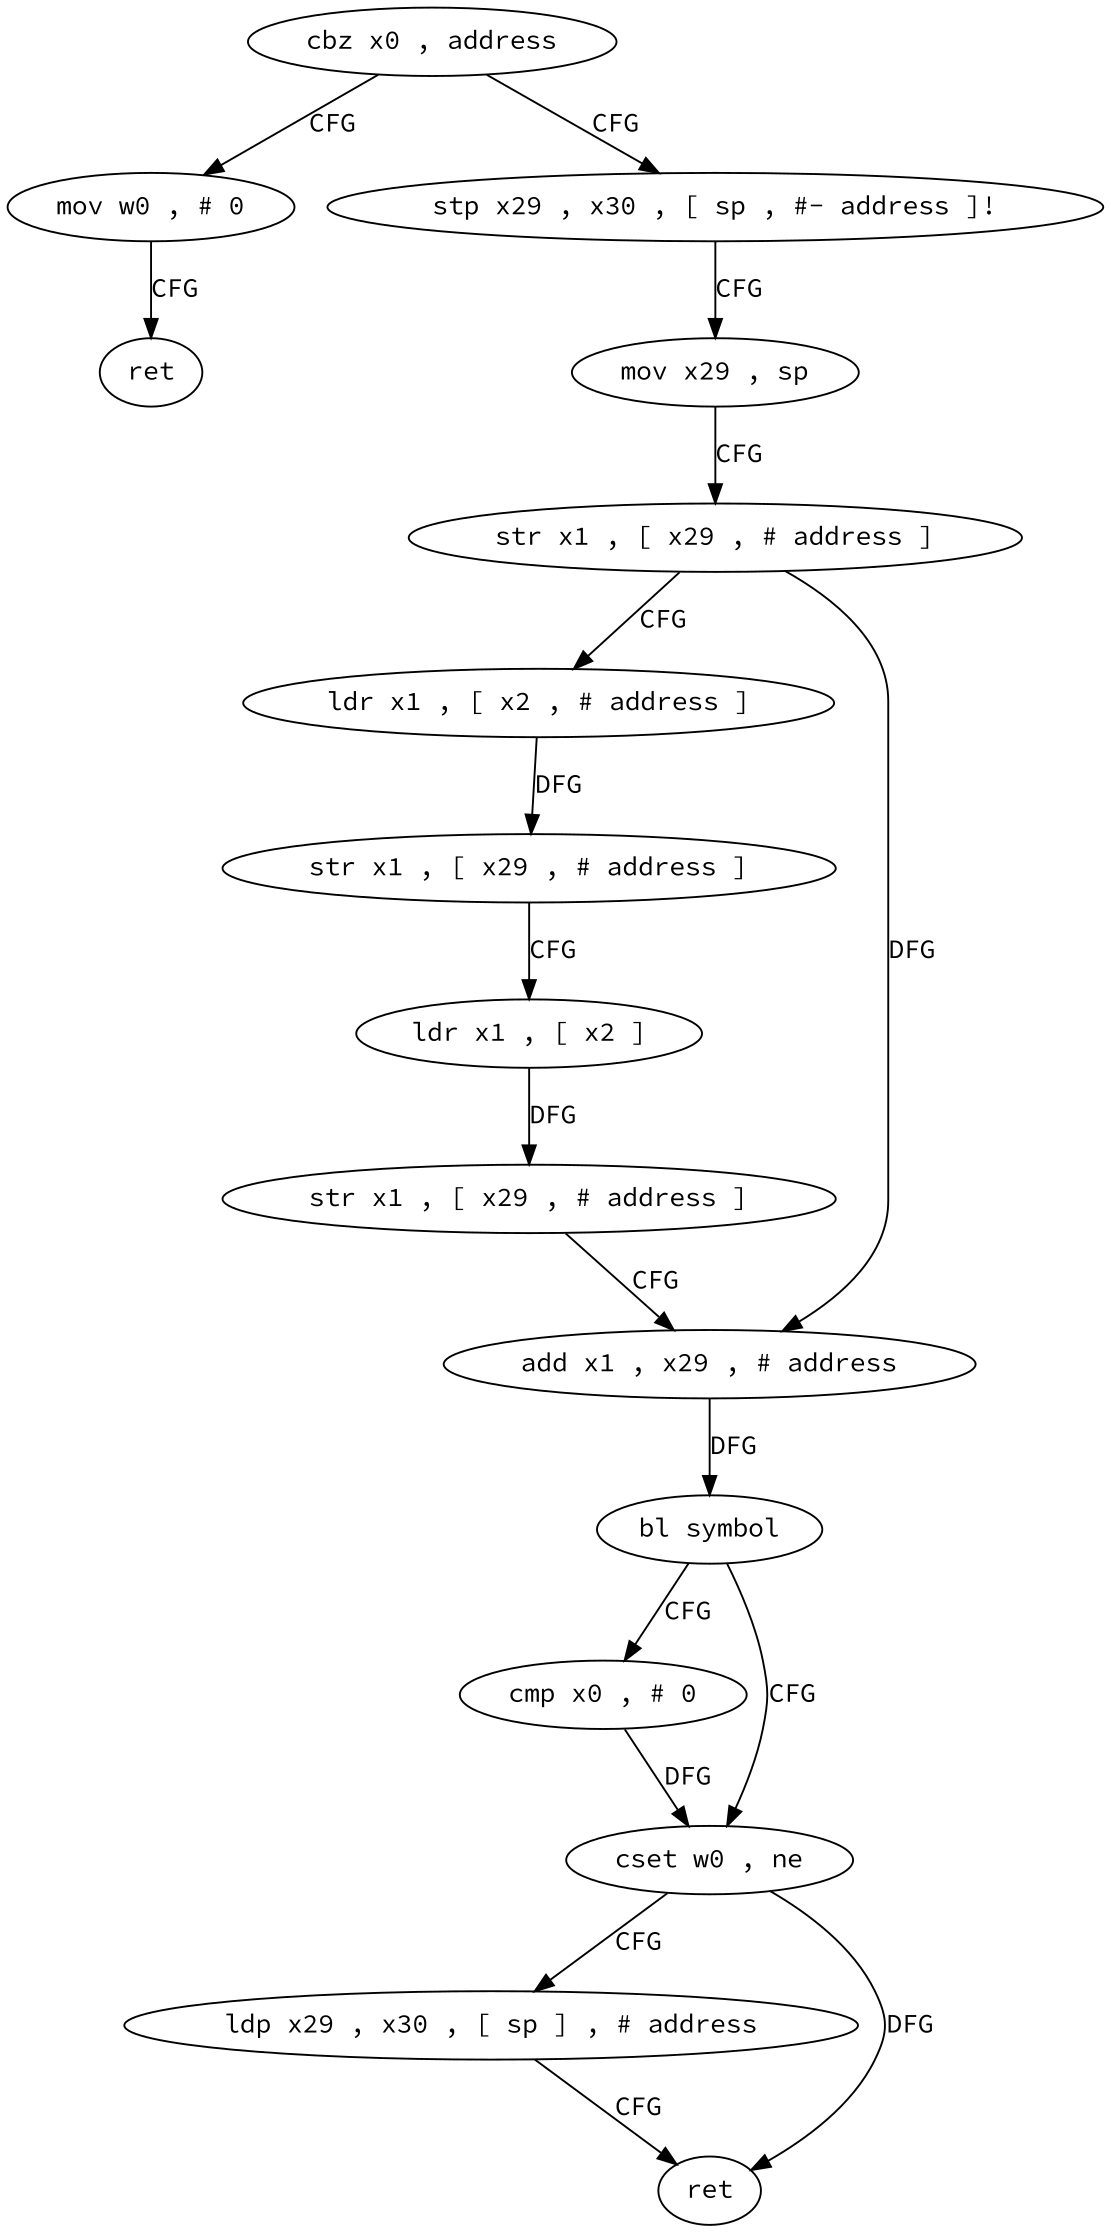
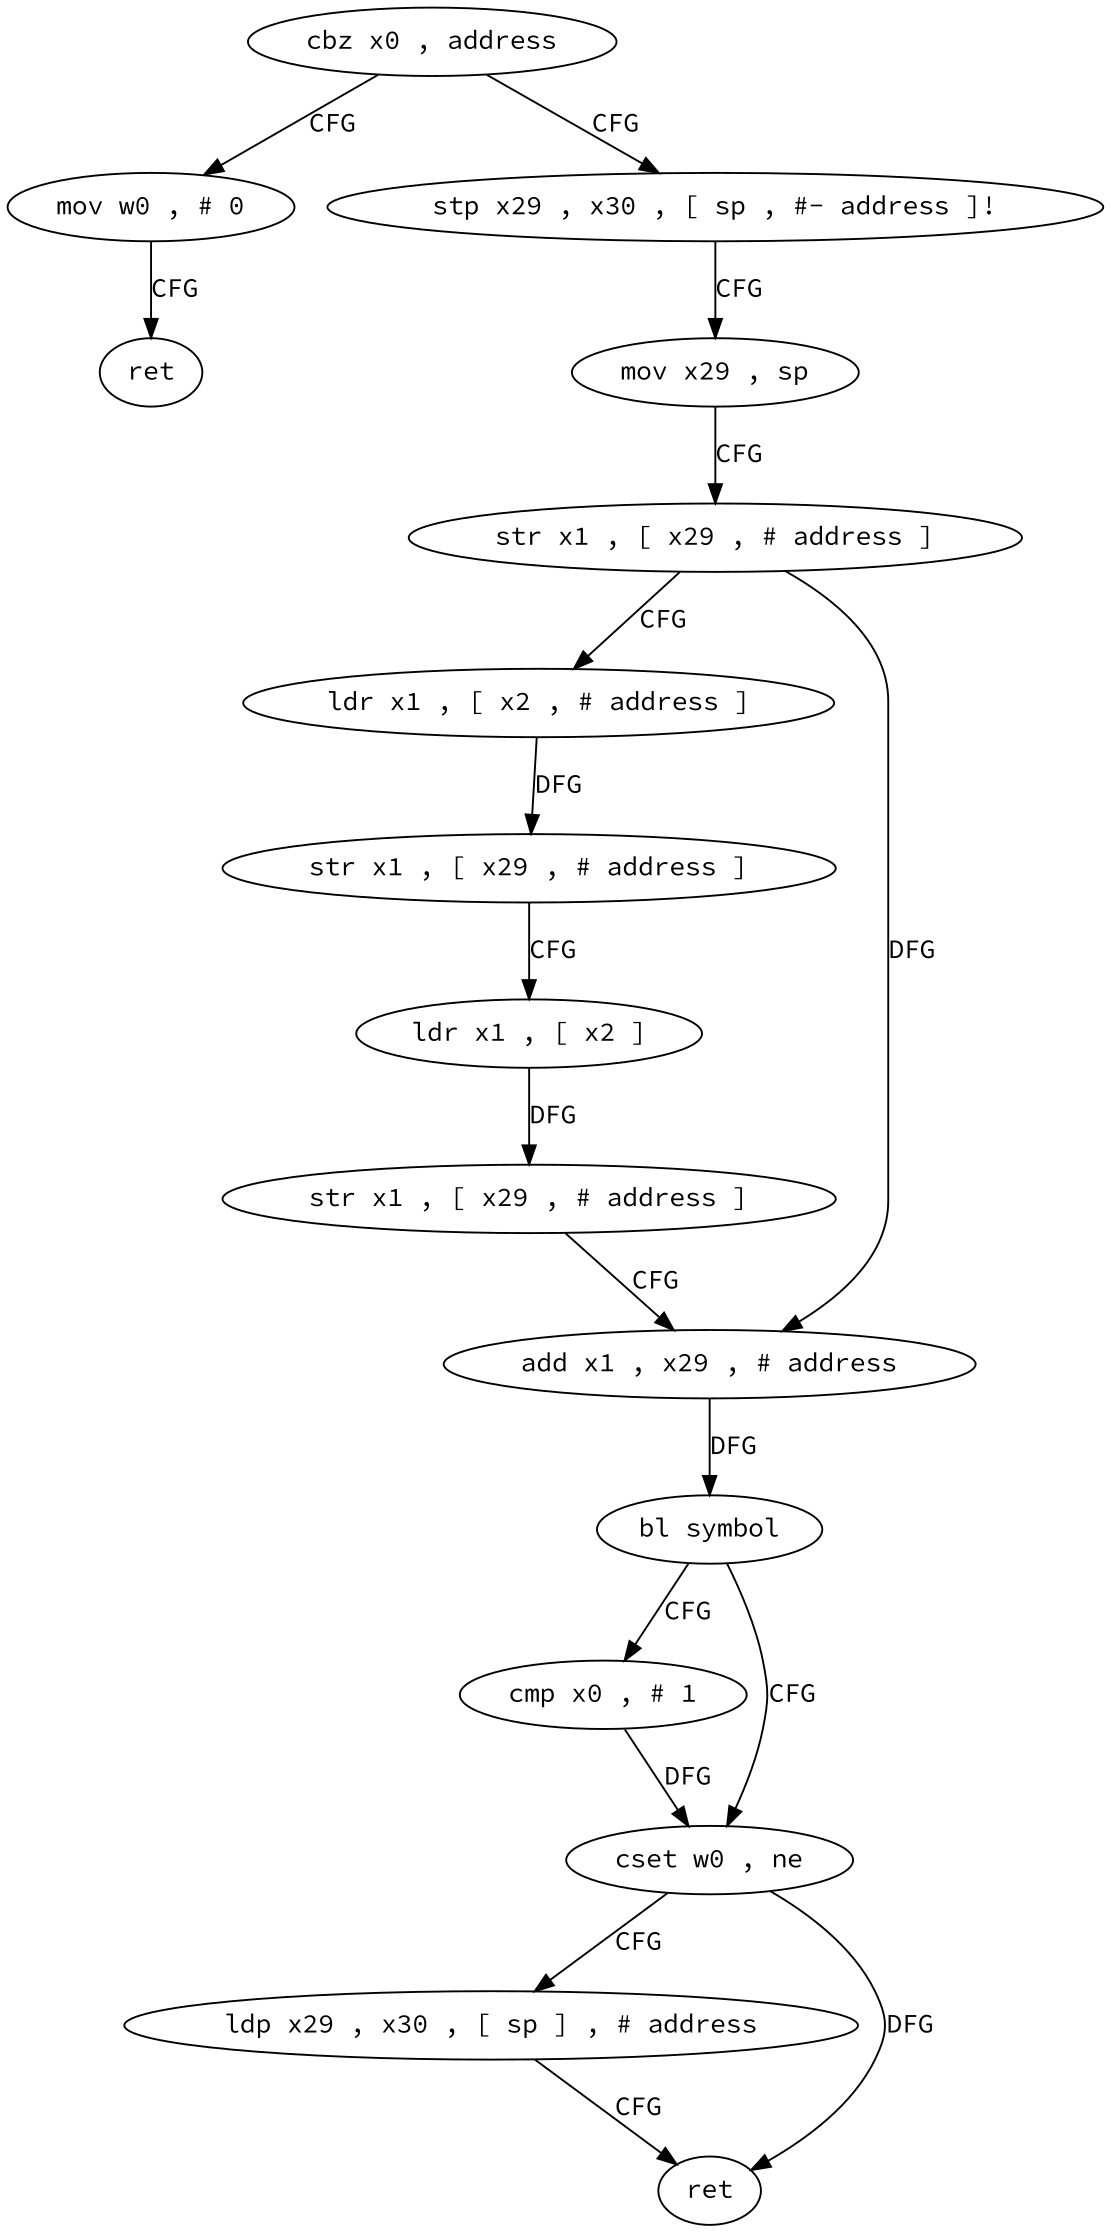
node "cmp x0 , # 0": label "cmp x0 , # 0" -> "cmp x0 , # 1"
